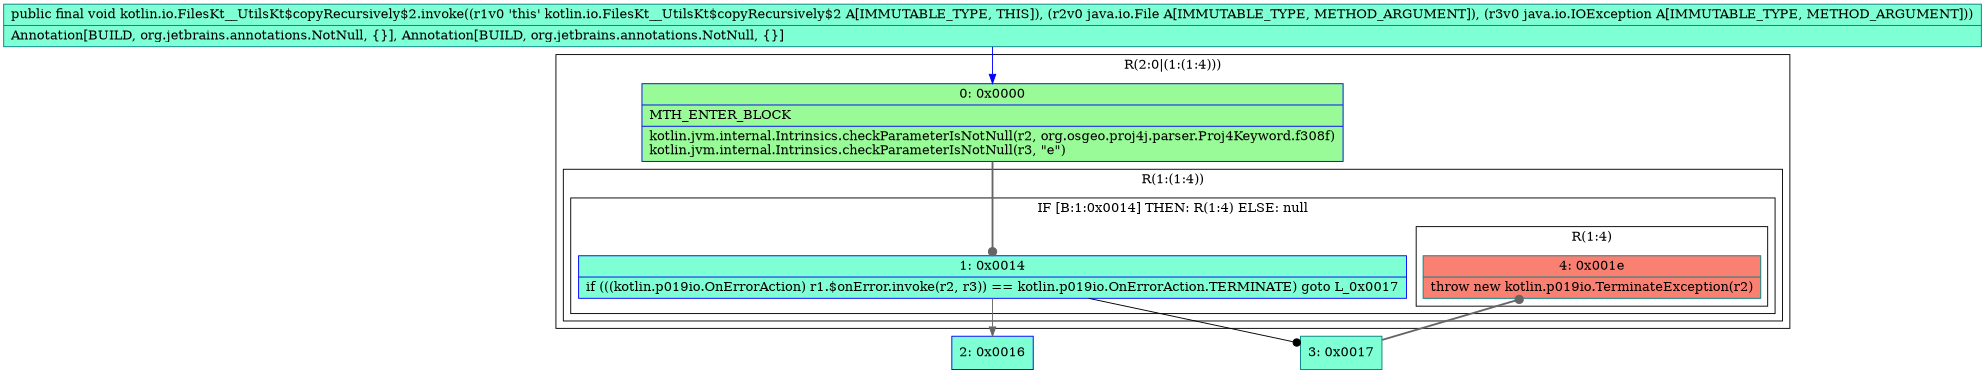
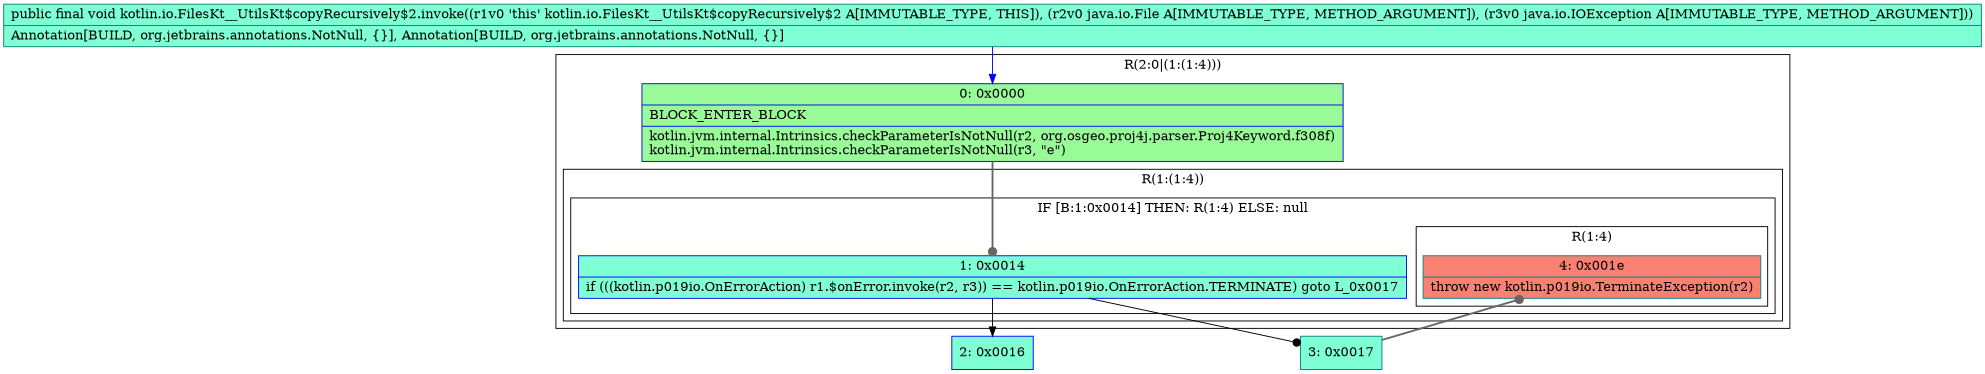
node "0: 0x0000": text "MTH_ENTER_BLOCK" -> "BLOCK_ENTER_BLOCK"
edge "1: 0x0014" -> "2: 0x0016": color gray40 -> black
